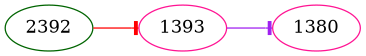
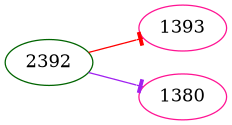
edge "1393" -> "1380": now "2392" -> "1380"
